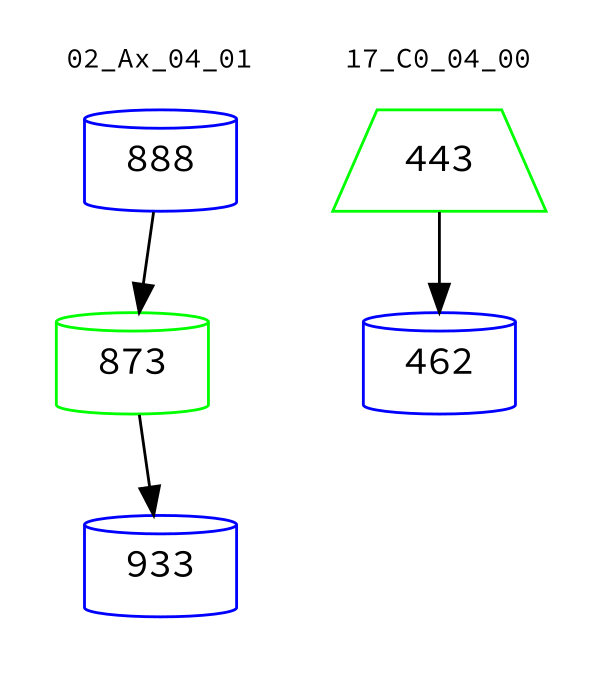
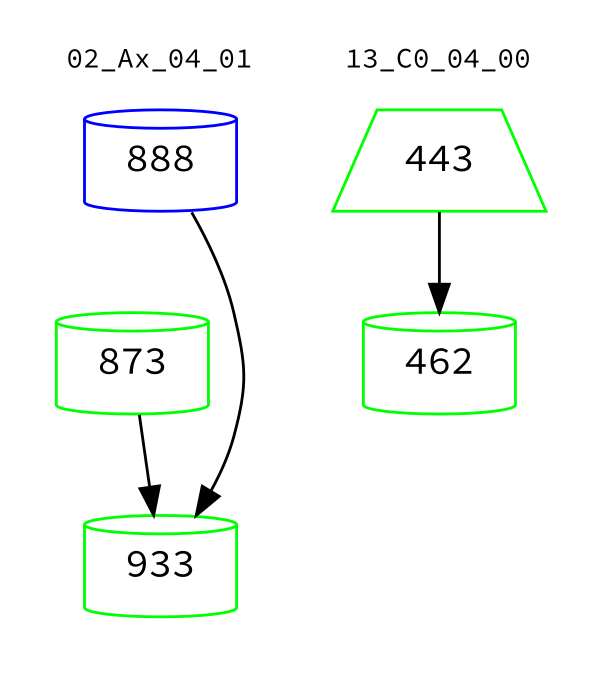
cluster "17_C0_04_00": label "17_C0_04_00" -> "13_C0_04_00"
edge "888" -> "873": now "888" -> "933"
node "462": color blue -> green
node "933": color blue -> green
